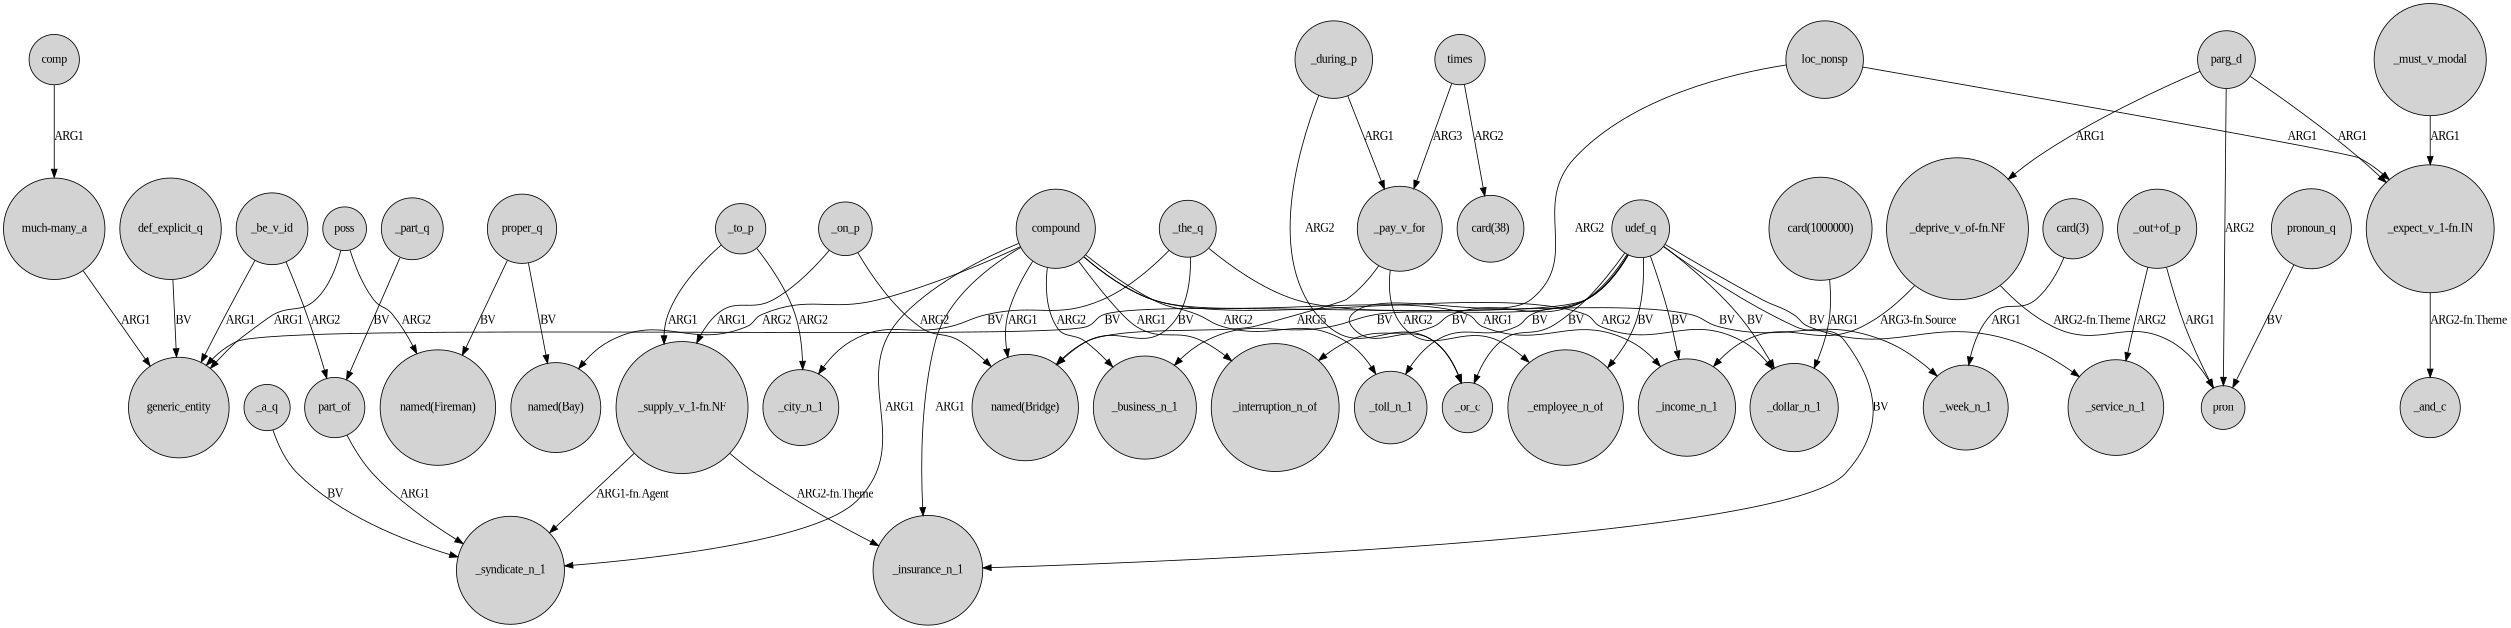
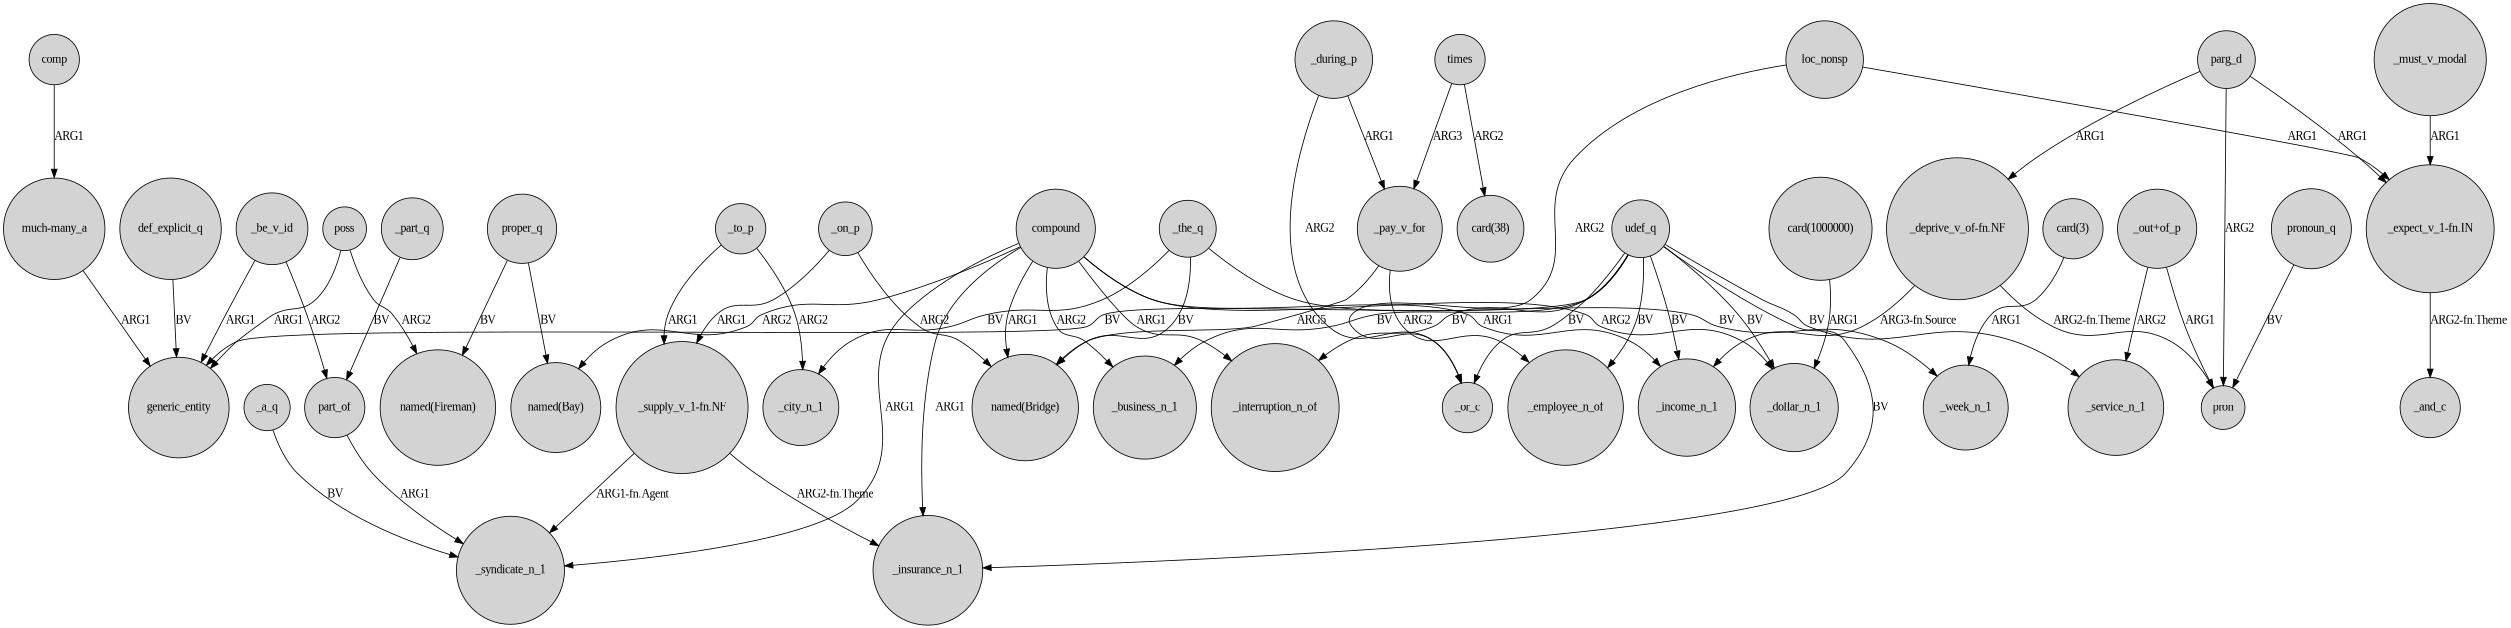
node "_toll_n_1": removed
